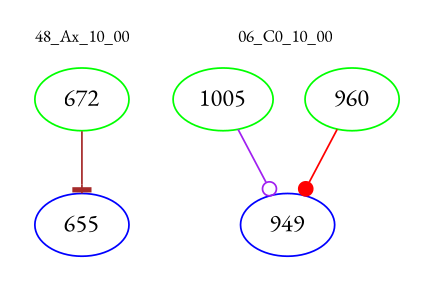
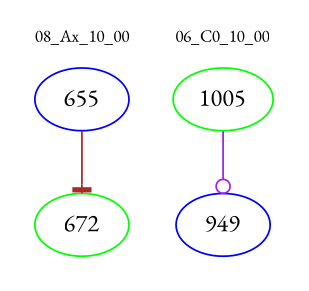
cluster "48_Ax_10_00": label "48_Ax_10_00" -> "08_Ax_10_00"
node "960": removed
edge "672" -> "655": reversed
